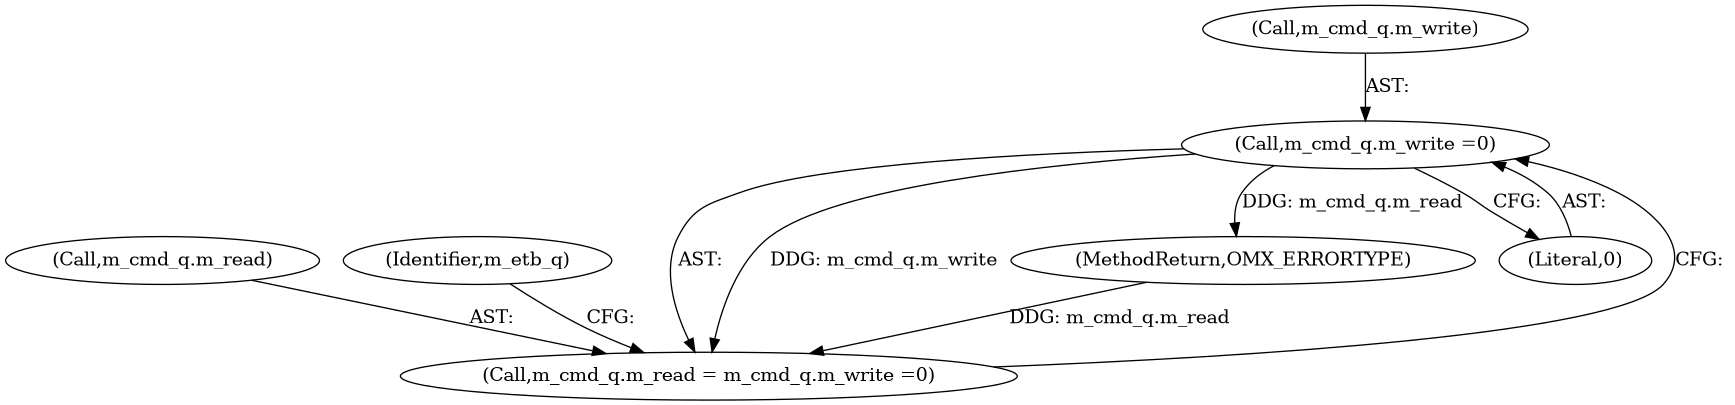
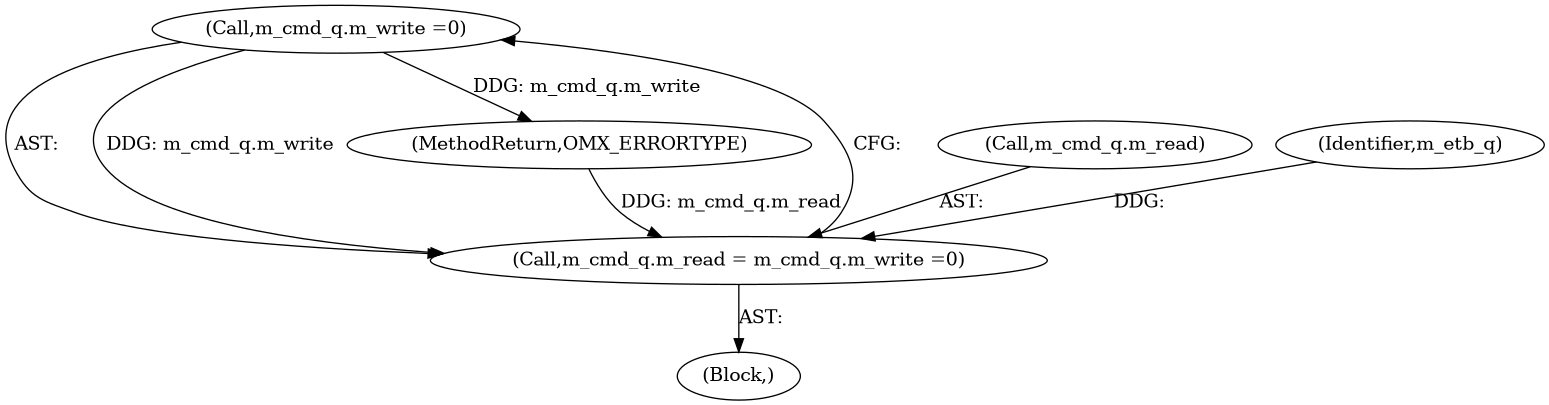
node "(Call,m_cmd_q.m_write)": removed
edge "(Call,m_cmd_q.m_write =0)" -> "(MethodReturn,OMX_ERRORTYPE)": label "DDG: m_cmd_q.m_read" -> "DDG: m_cmd_q.m_write"
node "(Literal,0)": removed
edge "(Identifier,m_etb_q)" -> "(Call,m_cmd_q.m_read = m_cmd_q.m_write =0)": label "CFG: " -> "DDG: "
node "(Block,)": added
